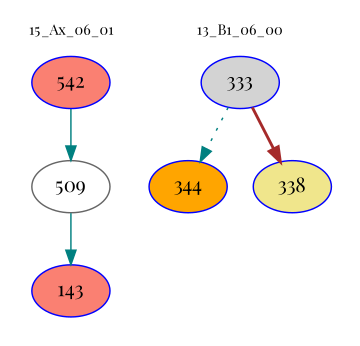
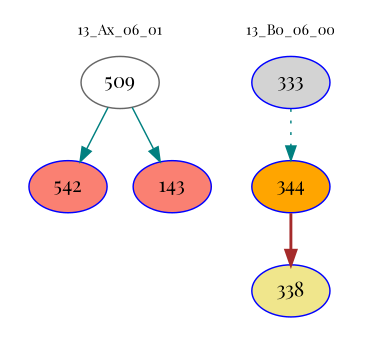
cluster "15_Ax_06_01": label "15_Ax_06_01" -> "13_Ax_06_01"
cluster "13_B1_06_00": label "13_B1_06_00" -> "13_B0_06_00"
edge "542" -> "509": reversed
edge "333" -> "338": now "344" -> "338"
